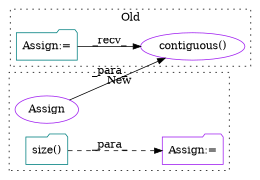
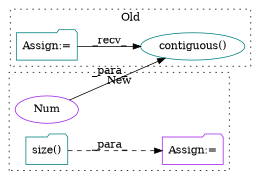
node "contiguous()": color purple -> teal
node "Assign": label "Assign" -> "Num"
